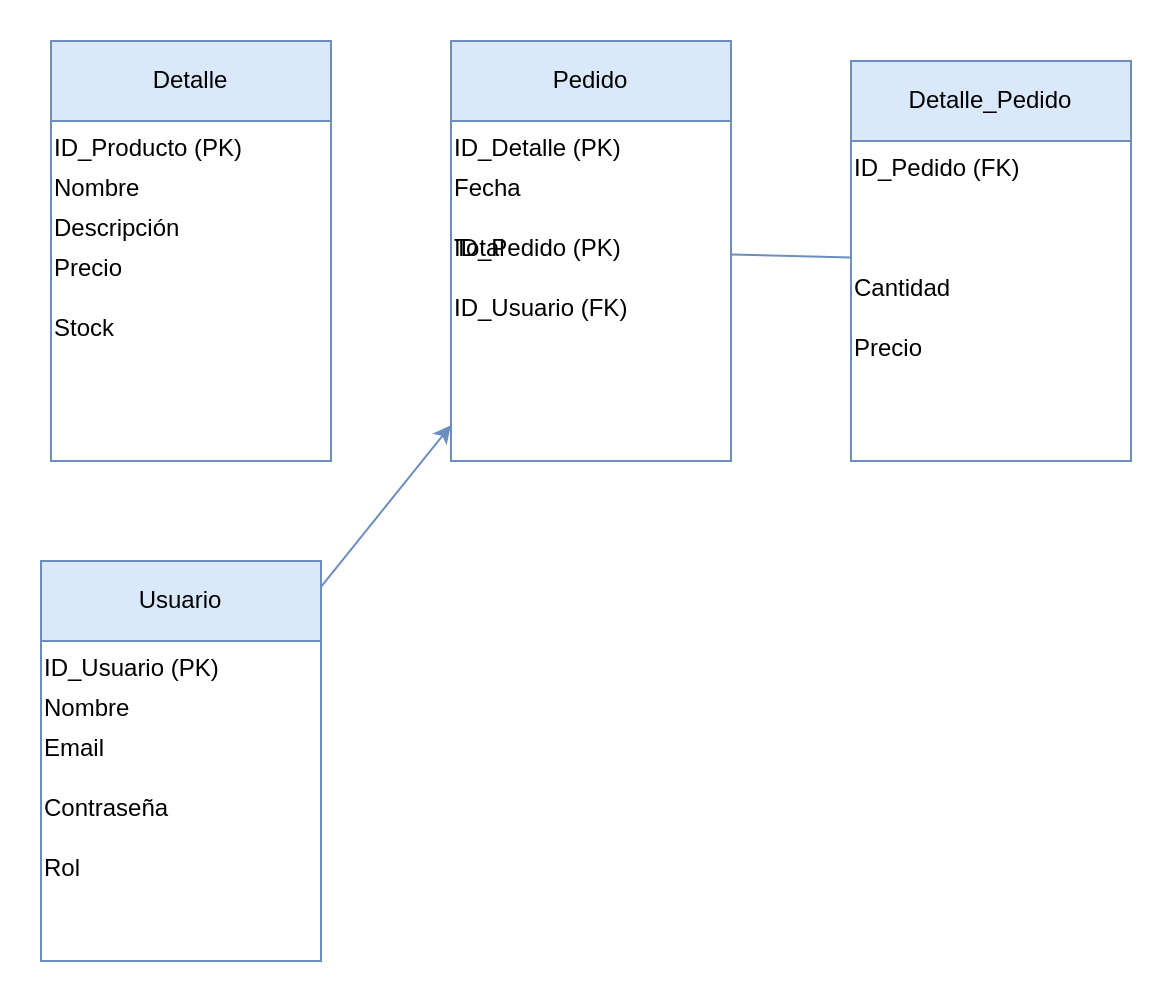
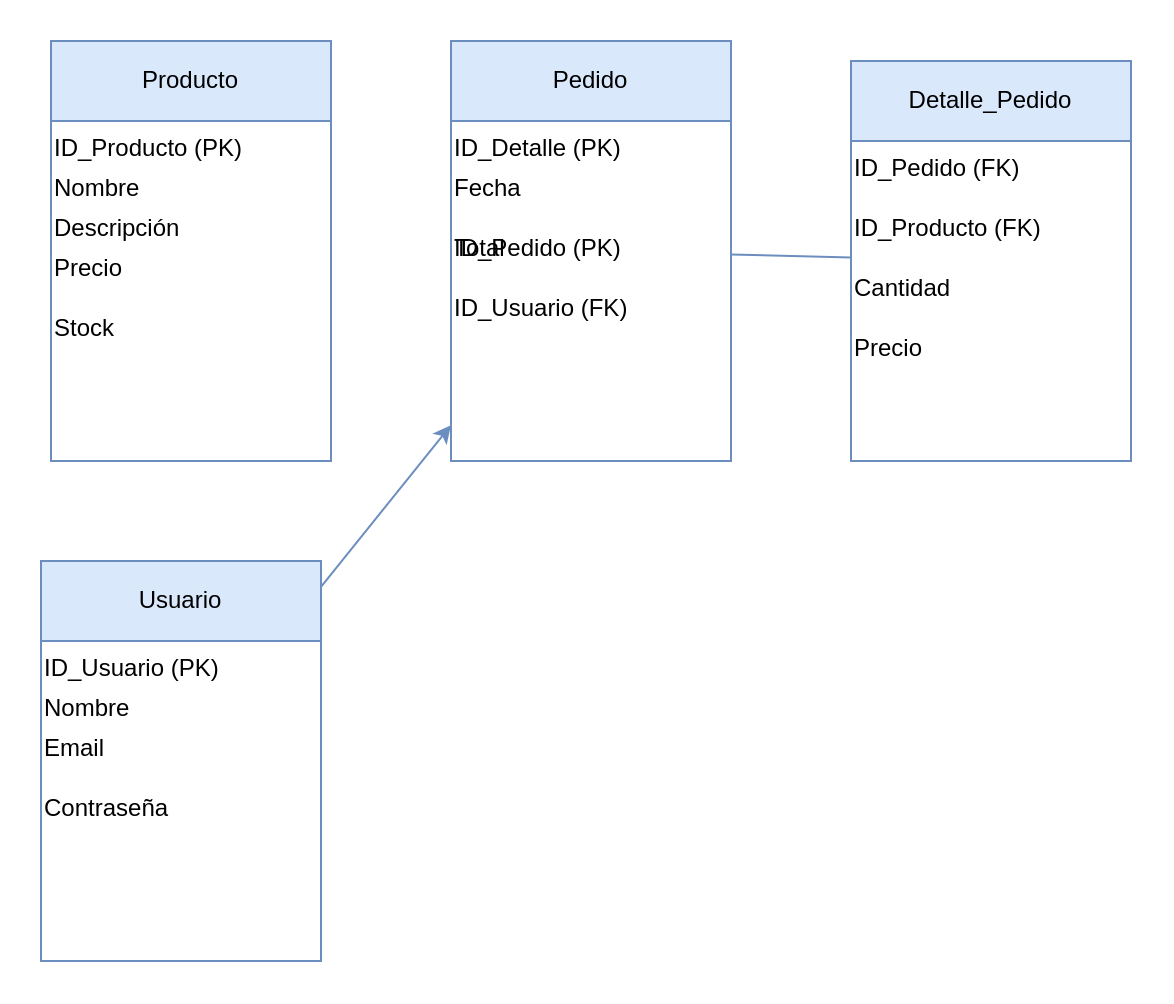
node "Detalle": label "Detalle" -> "Producto"
node "ID_Producto (FK)": added
node "Rol": removed
